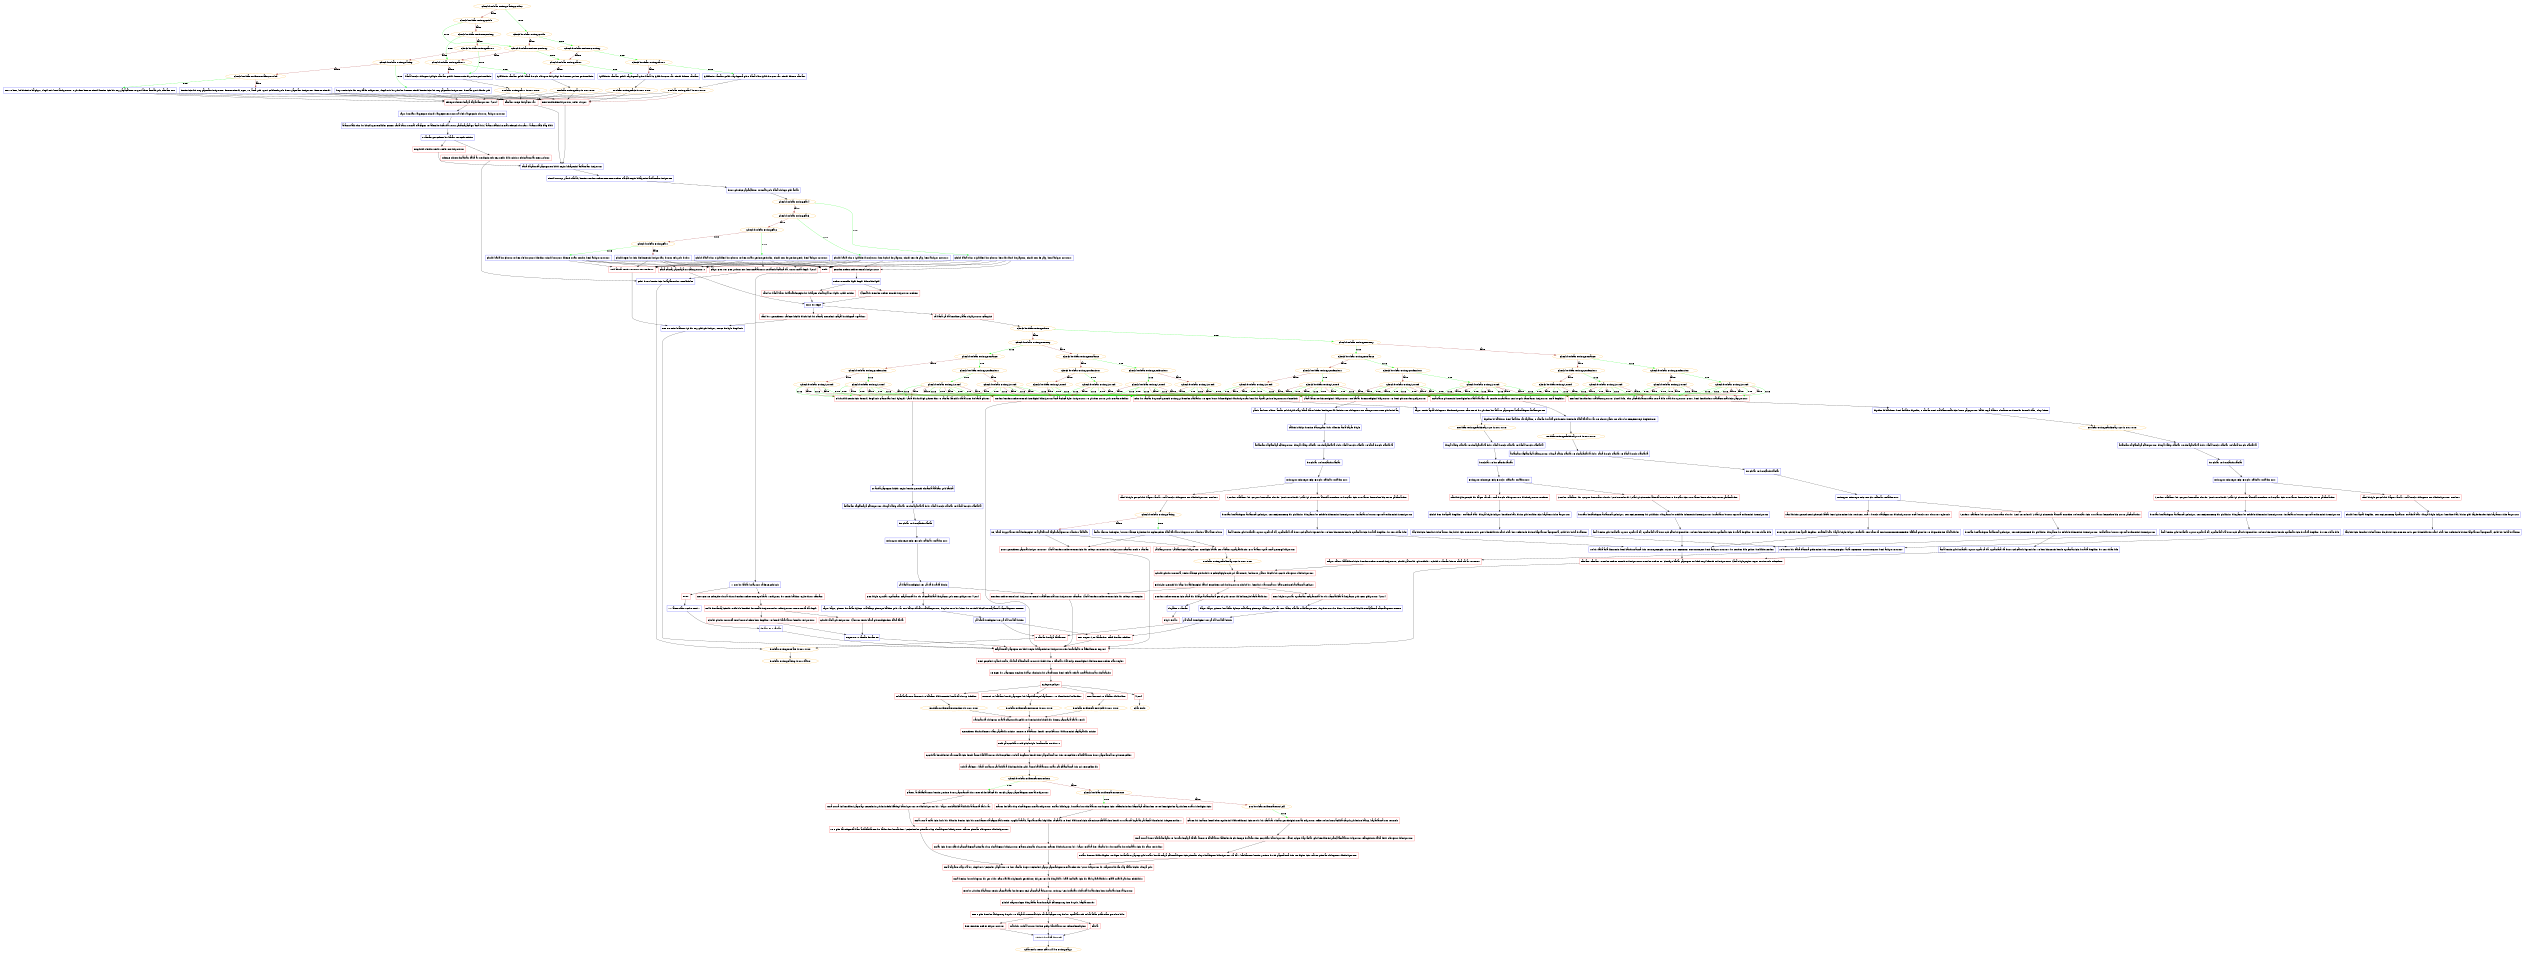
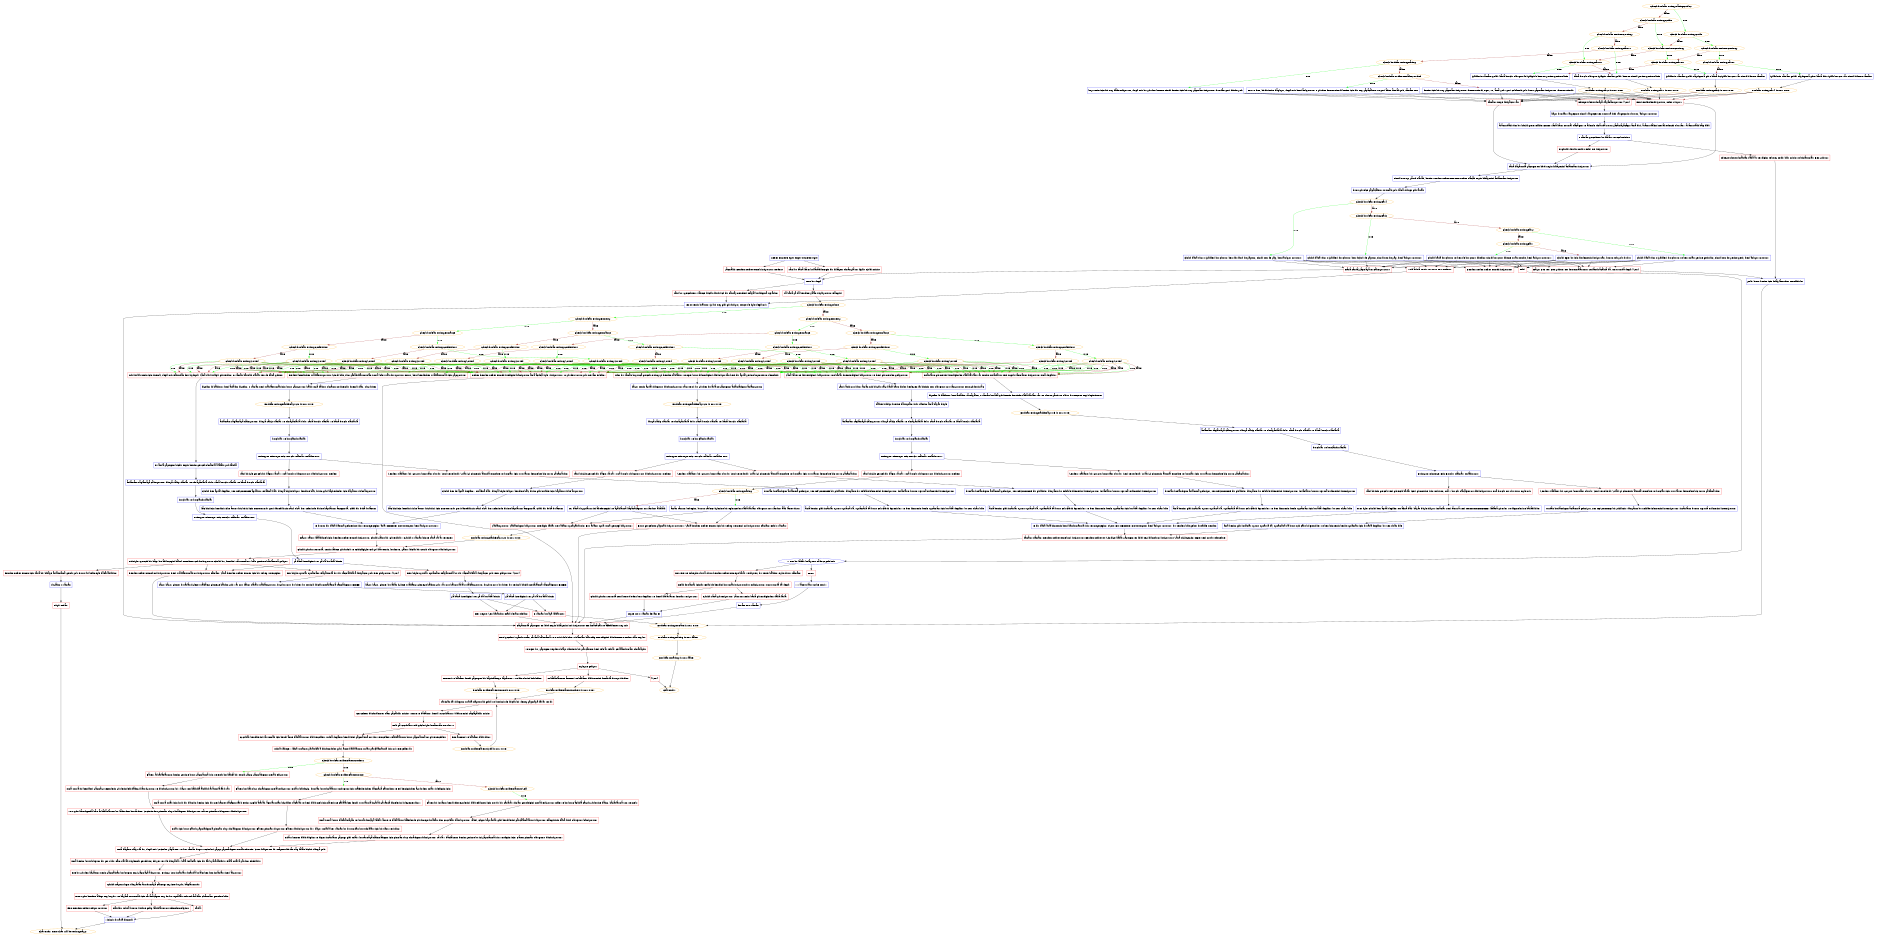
edge "Boolean QuincyFav3 is now true." -> "Köşeye sıkıştırılmaya dayanamıyorum. [Son.]": color black -> brown
edge "Boolean QuincyFav3 is now true." -> "Tamam. Neye ihtiyacın var?": color brown -> black
edge "Check boolean QuincyFav2" -> "Check boolean QuincyFav1": label "true" -> "false"
edge "Benden neden nefret etmek istiyorsun?" -> "nefret etmekle ilgili değil. bilmekle ilgili": removed
node "... ne? bu kadar kolay mı? sadece peki mi?": shape box -> ellipse
node "Boolean IsDating is now false.": added
edge "Öyleyse geliyor." -> "Ben annemi ve babamı öldürdüm.": now "Peki ya çocukları Void güçleriyle kuşatırsan ne olur...?" -> "Ben annemi ve babamı öldürdüm."
edge "Büyü. Biraz." -> "Chat ends. Next chat will be QuincyDay2.": added
edge "Check boolean DrifterParentsOthers" -> "Check boolean DrifterParentsNone": label "false" -> "true"
node "Boş boolean DrifterParentsSelf": label "Boş boolean DrifterParentsSelf" -> "Check boolean DrifterParentsSelf"
